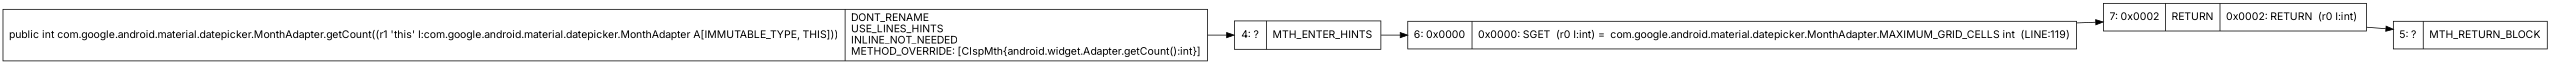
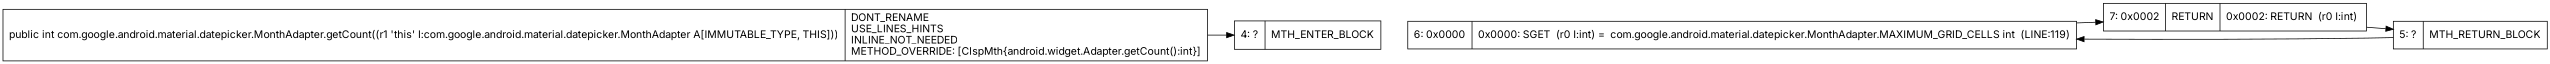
node "4: ?": text "MTH_ENTER_HINTS" -> "MTH_ENTER_BLOCK"
edge "4: ?" -> "6: 0x0000": now "5: ?" -> "6: 0x0000"
